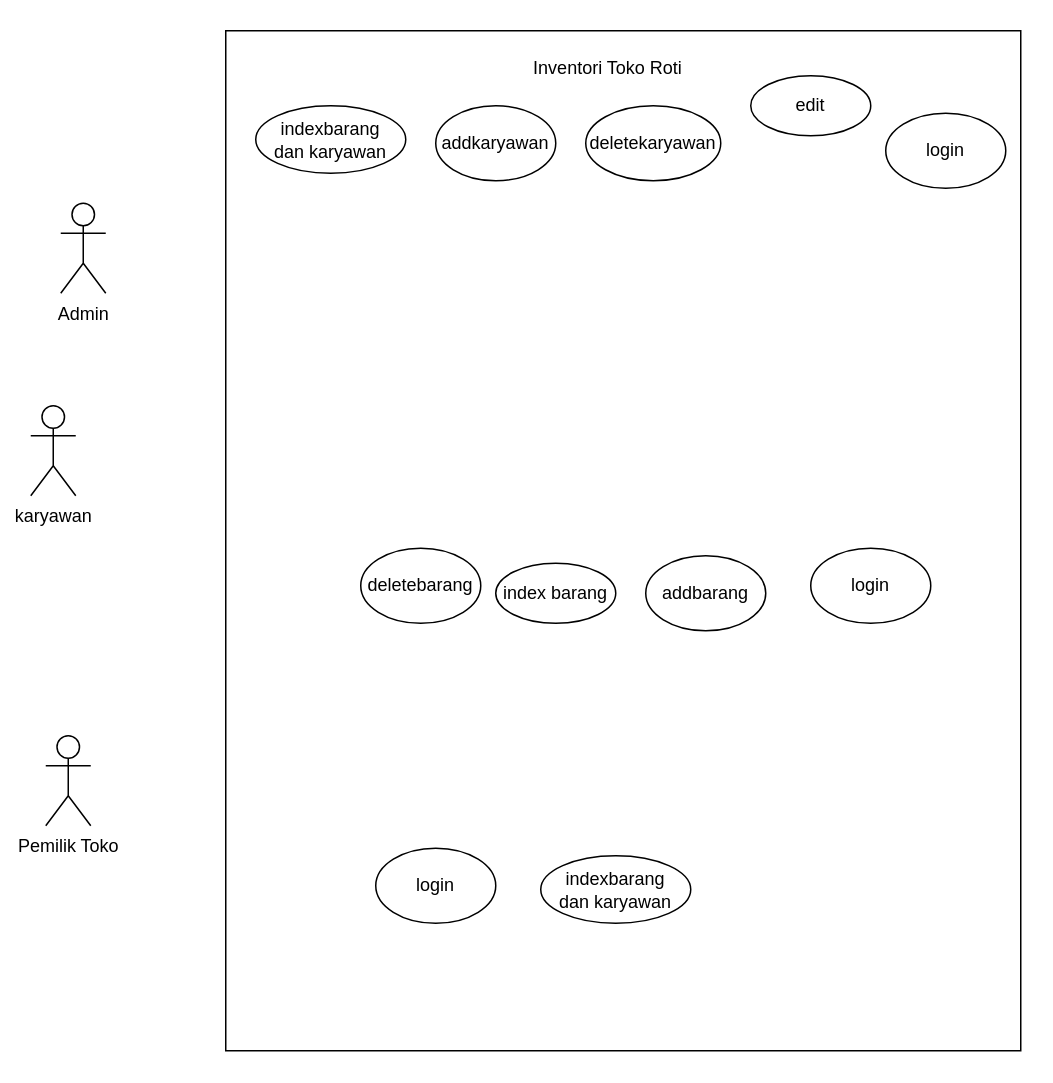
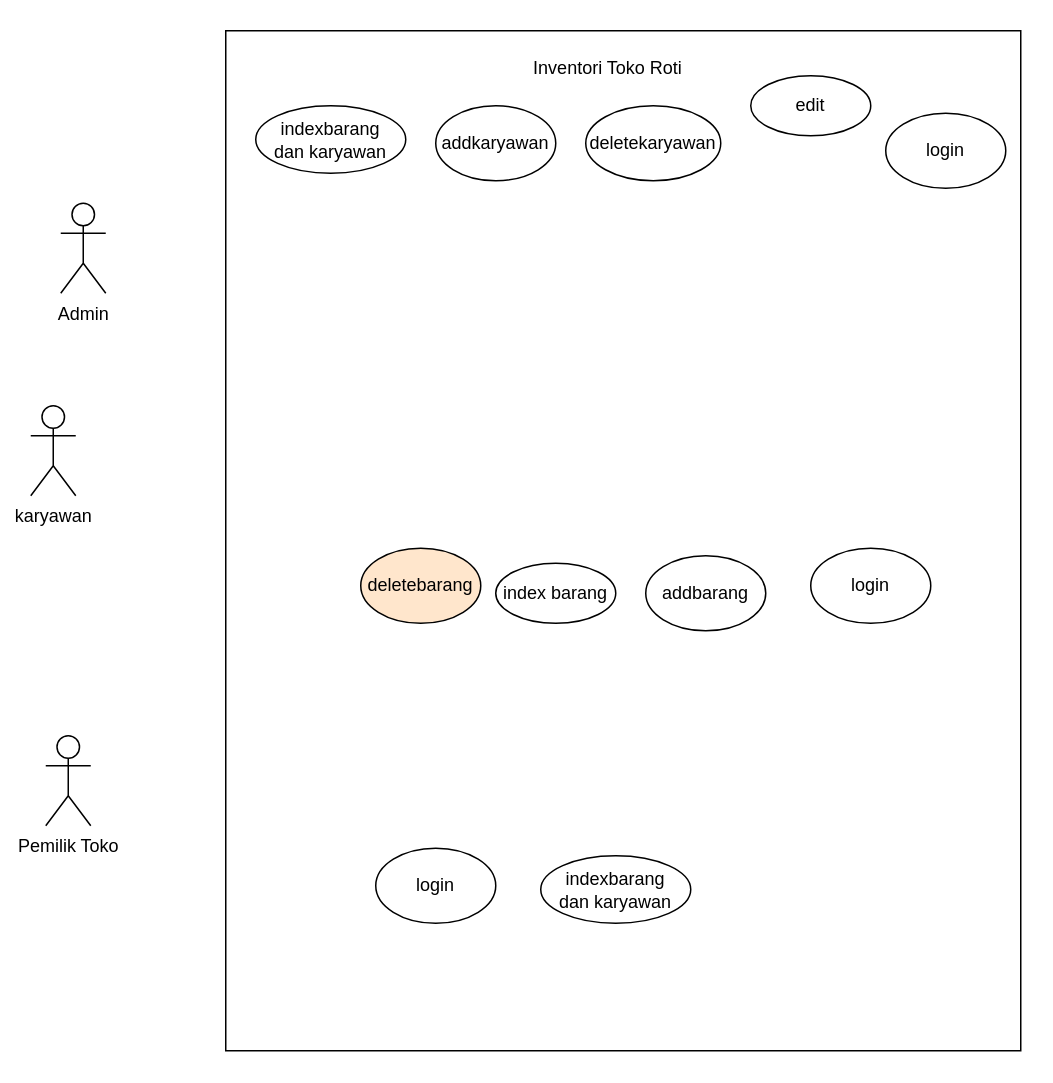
node "deletebarang": fillcolor #ffffff -> #ffe6cc
